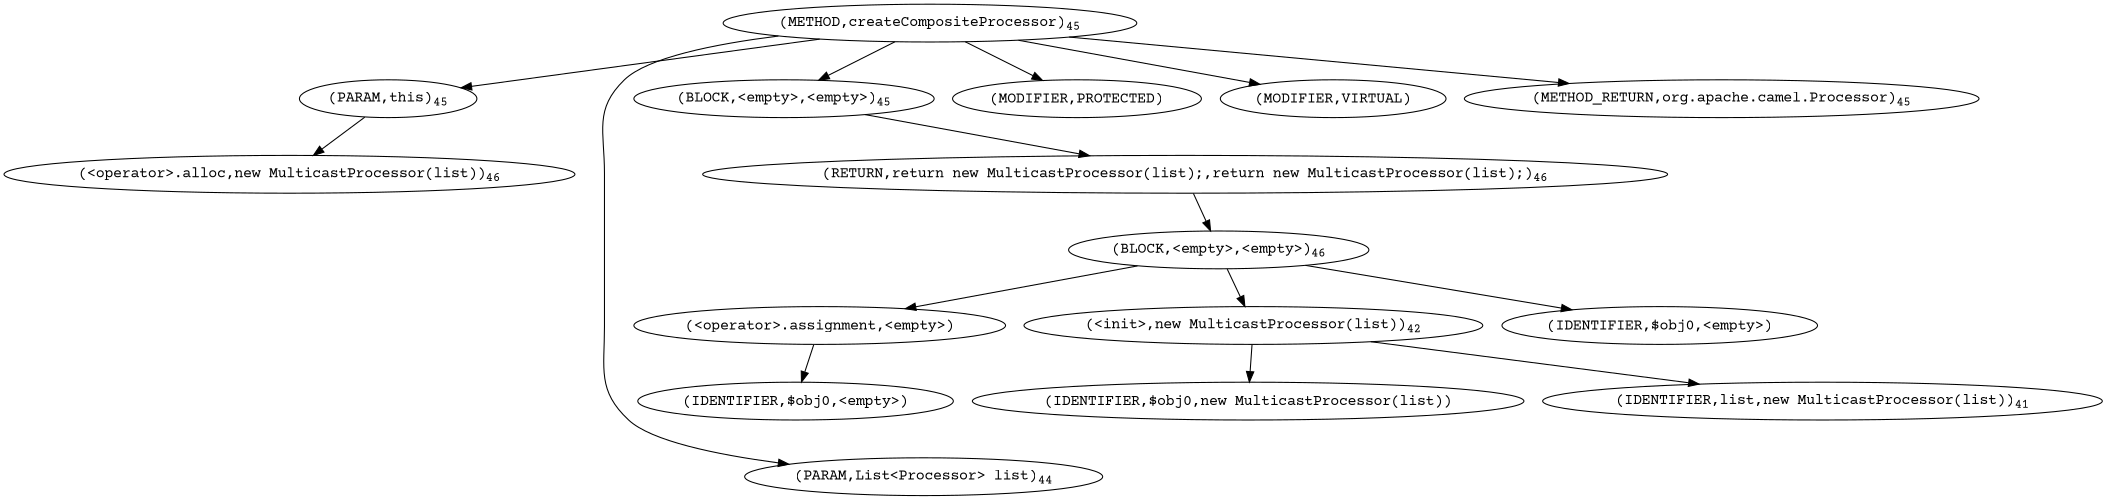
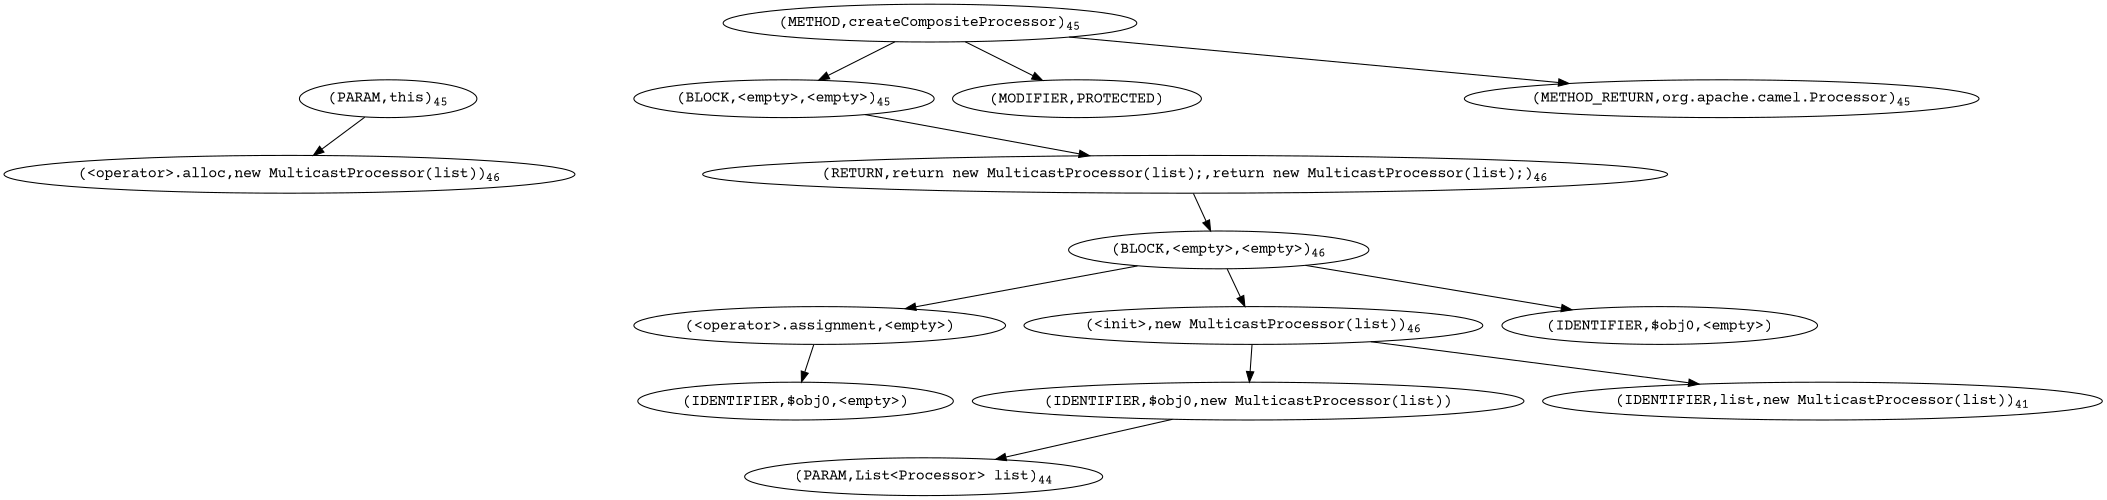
edge "(METHOD,createCompositeProcessor)" -> "(PARAM,this)": removed
node "(MODIFIER,VIRTUAL)": removed
edge "(METHOD,createCompositeProcessor)" -> "(PARAM,List<Processor> list)": now "(IDENTIFIER,$obj0,new MulticastProcessor(list))" -> "(PARAM,List<Processor> list)"
node "(<init>,new MulticastProcessor(list))": text "42" -> "46"
